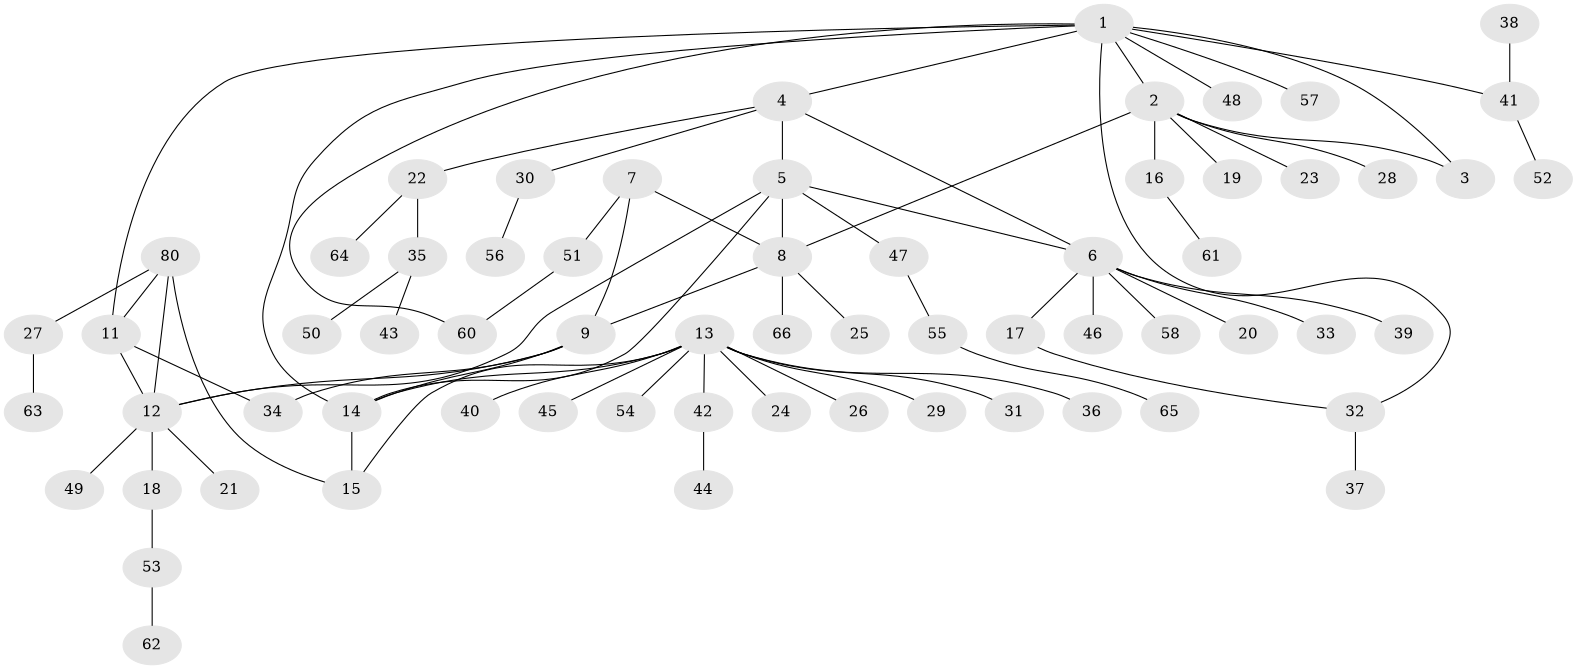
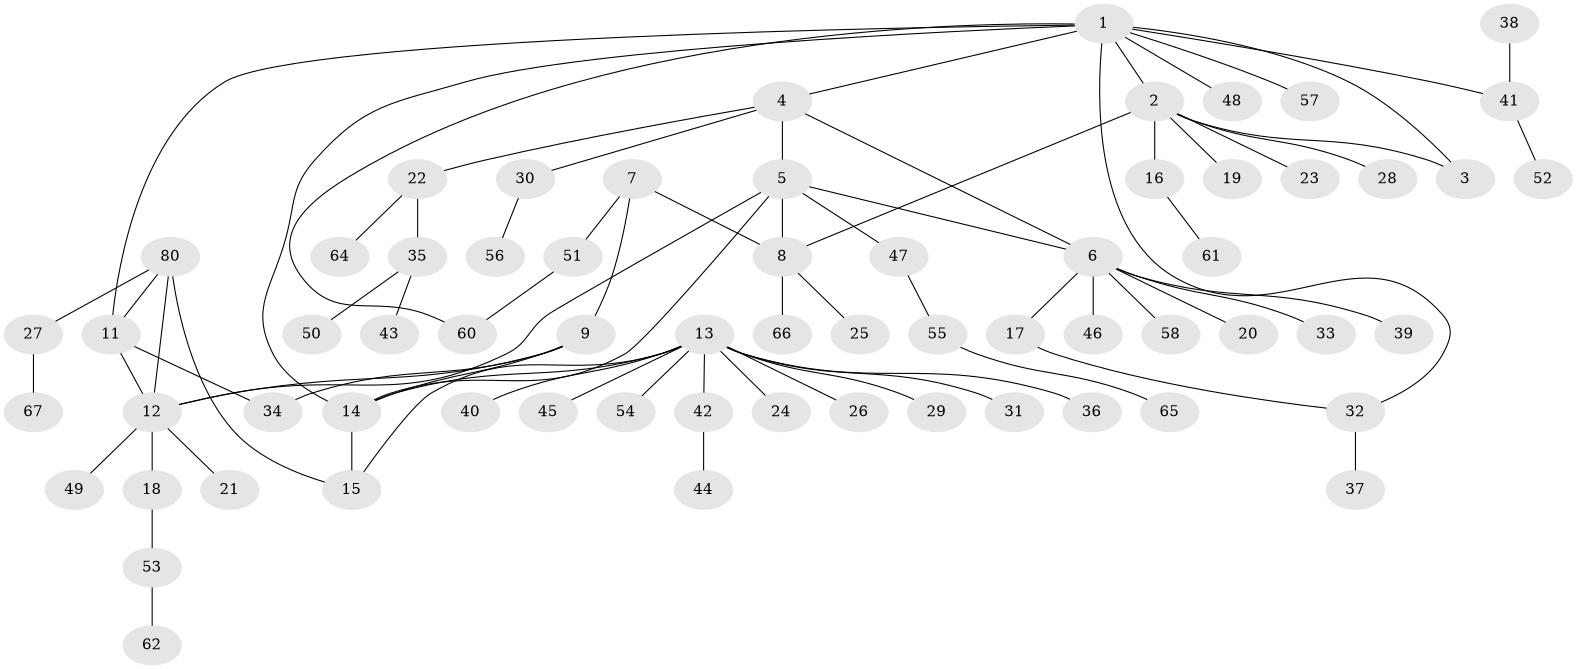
edge "8" -- "9": removed
node "63": label "63" -> "67"
